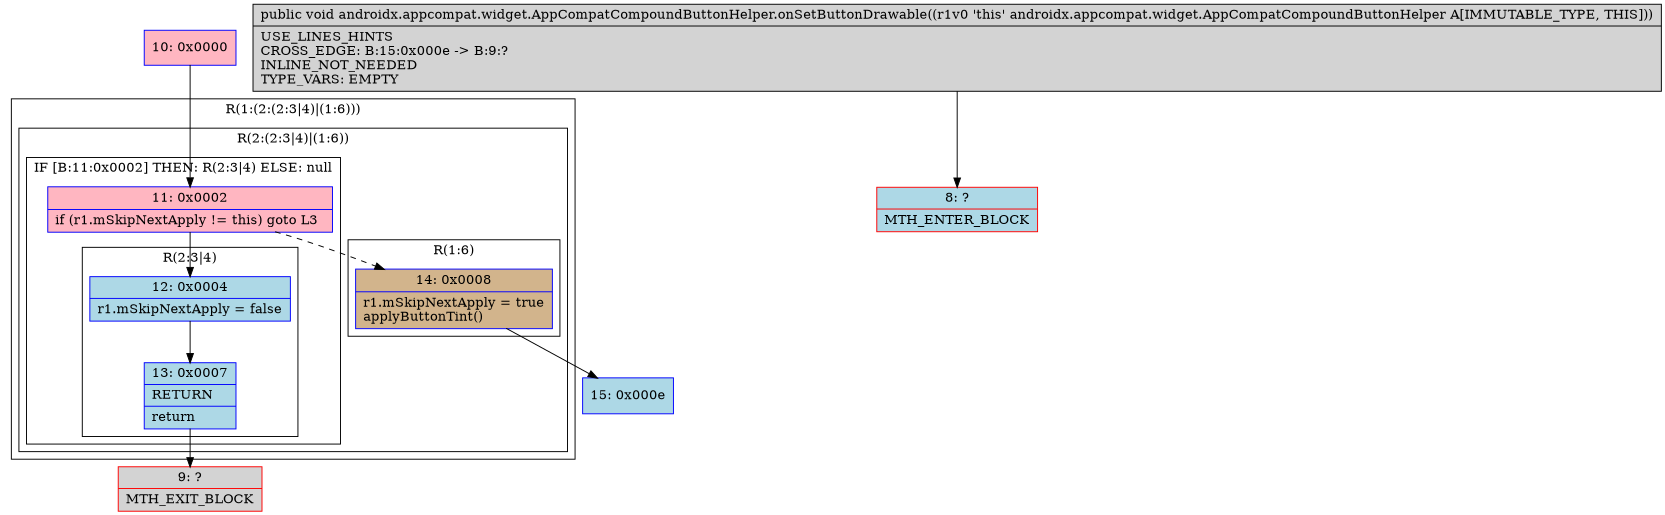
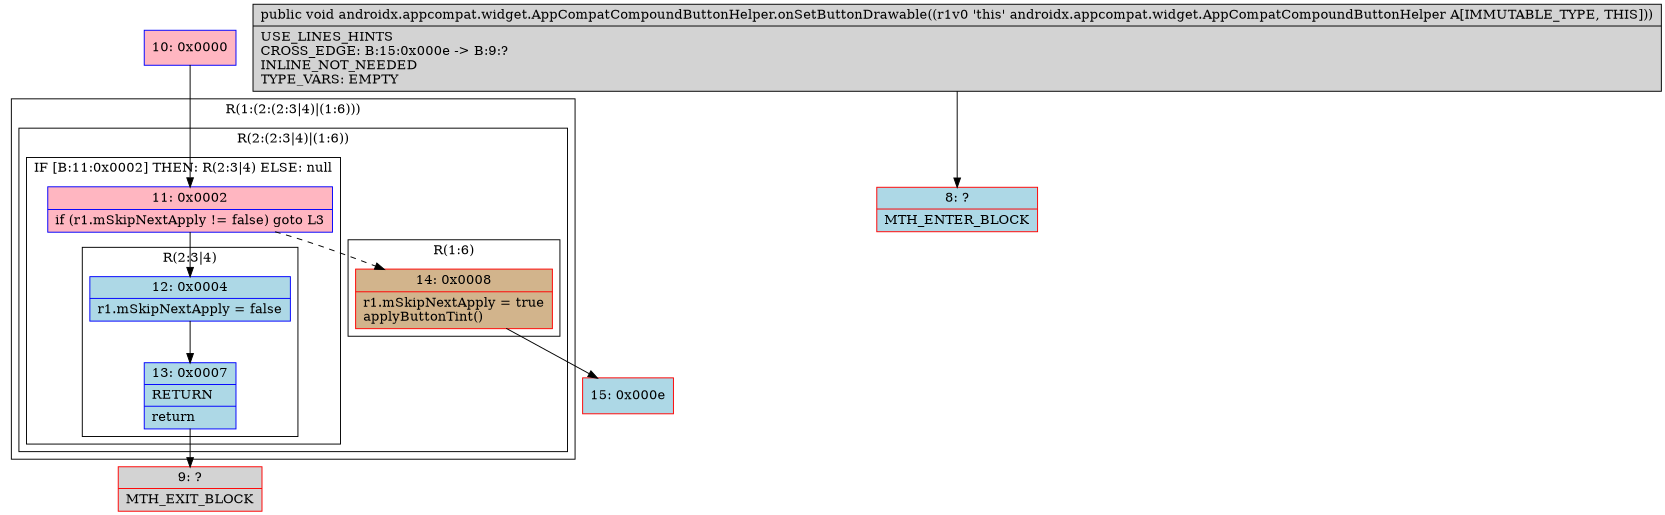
node "11: 0x0002": text "if (r1.mSkipNextApply != this) goto L3" -> "if (r1.mSkipNextApply != false) goto L3"
node "14: 0x0008": color blue -> red
node "15: 0x000e": color blue -> red
